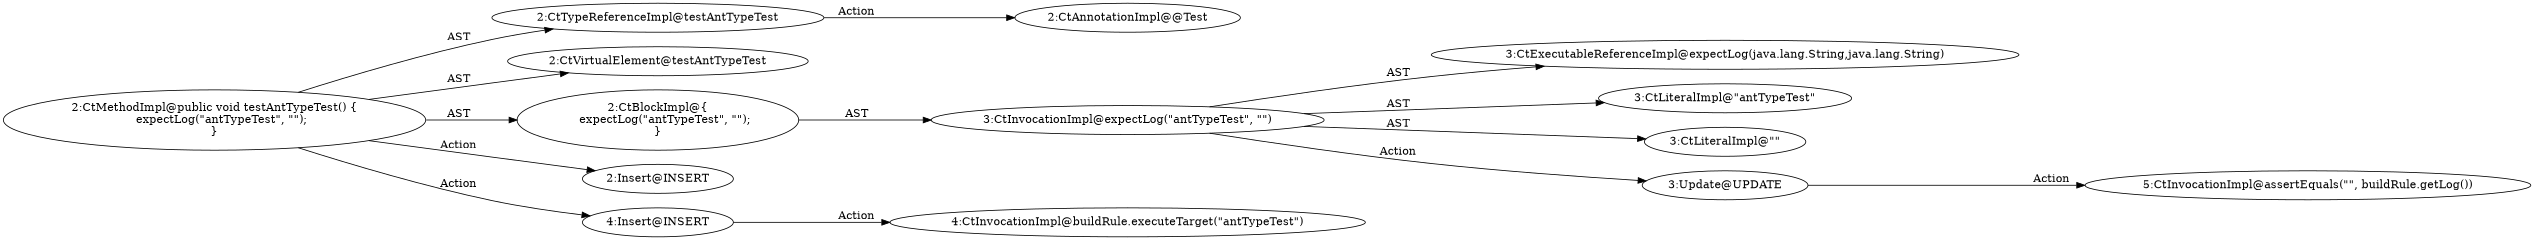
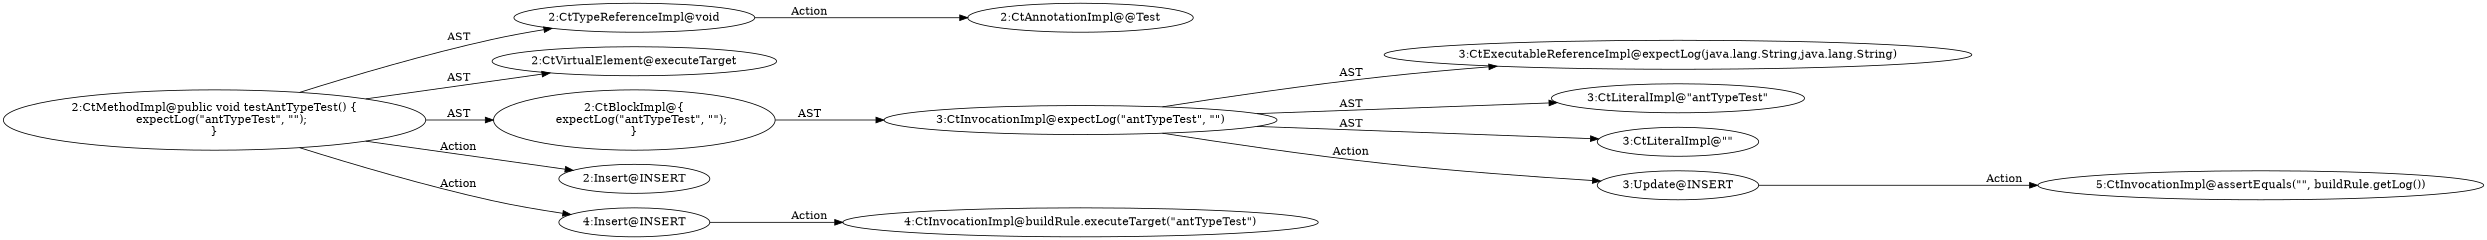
node "2:CtTypeReferenceImpl@testAntTypeTest": label "2:CtTypeReferenceImpl@testAntTypeTest" -> "2:CtTypeReferenceImpl@void"
node "2:CtVirtualElement@testAntTypeTest": label "2:CtVirtualElement@testAntTypeTest" -> "2:CtVirtualElement@executeTarget"
node "3:Update@UPDATE": label "3:Update@UPDATE" -> "3:Update@INSERT"
